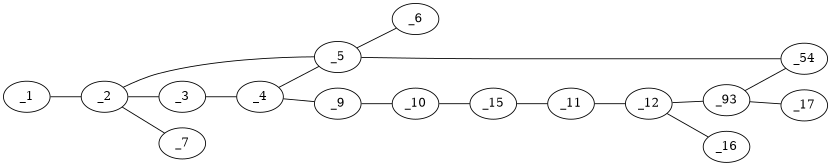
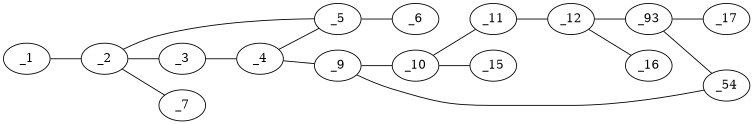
edge "_5" -- "_54": now "_9" -- "_54"
edge "_15" -- "_11": now "_10" -- "_11"
